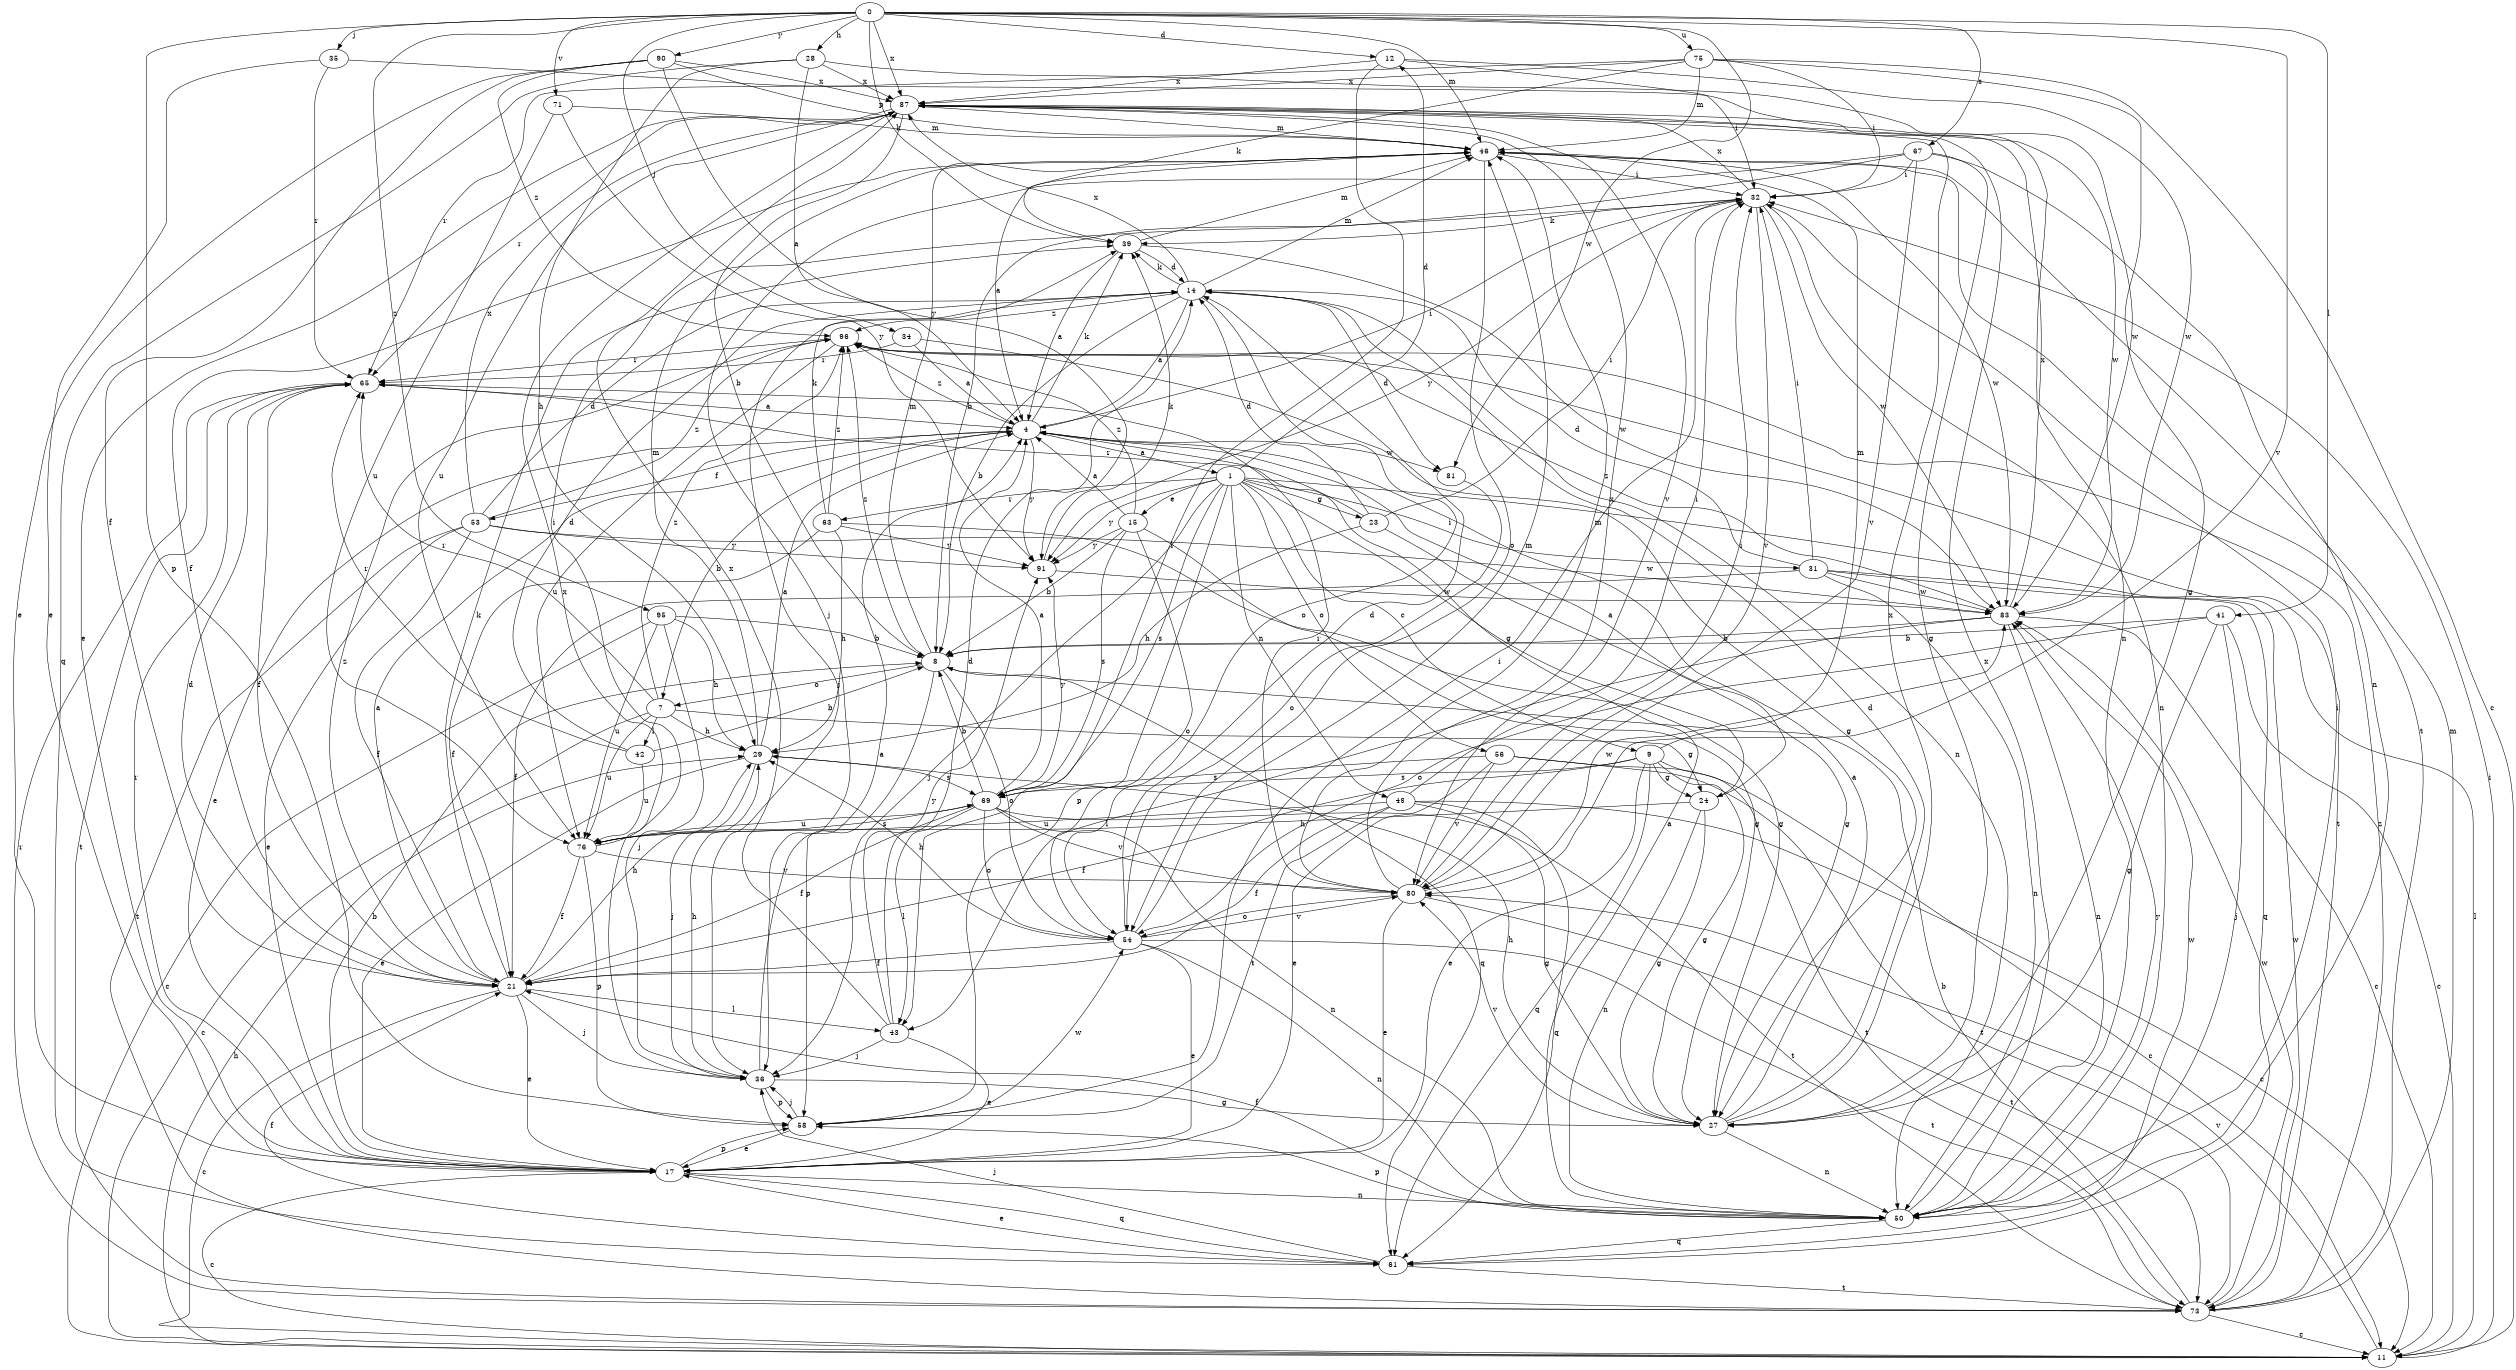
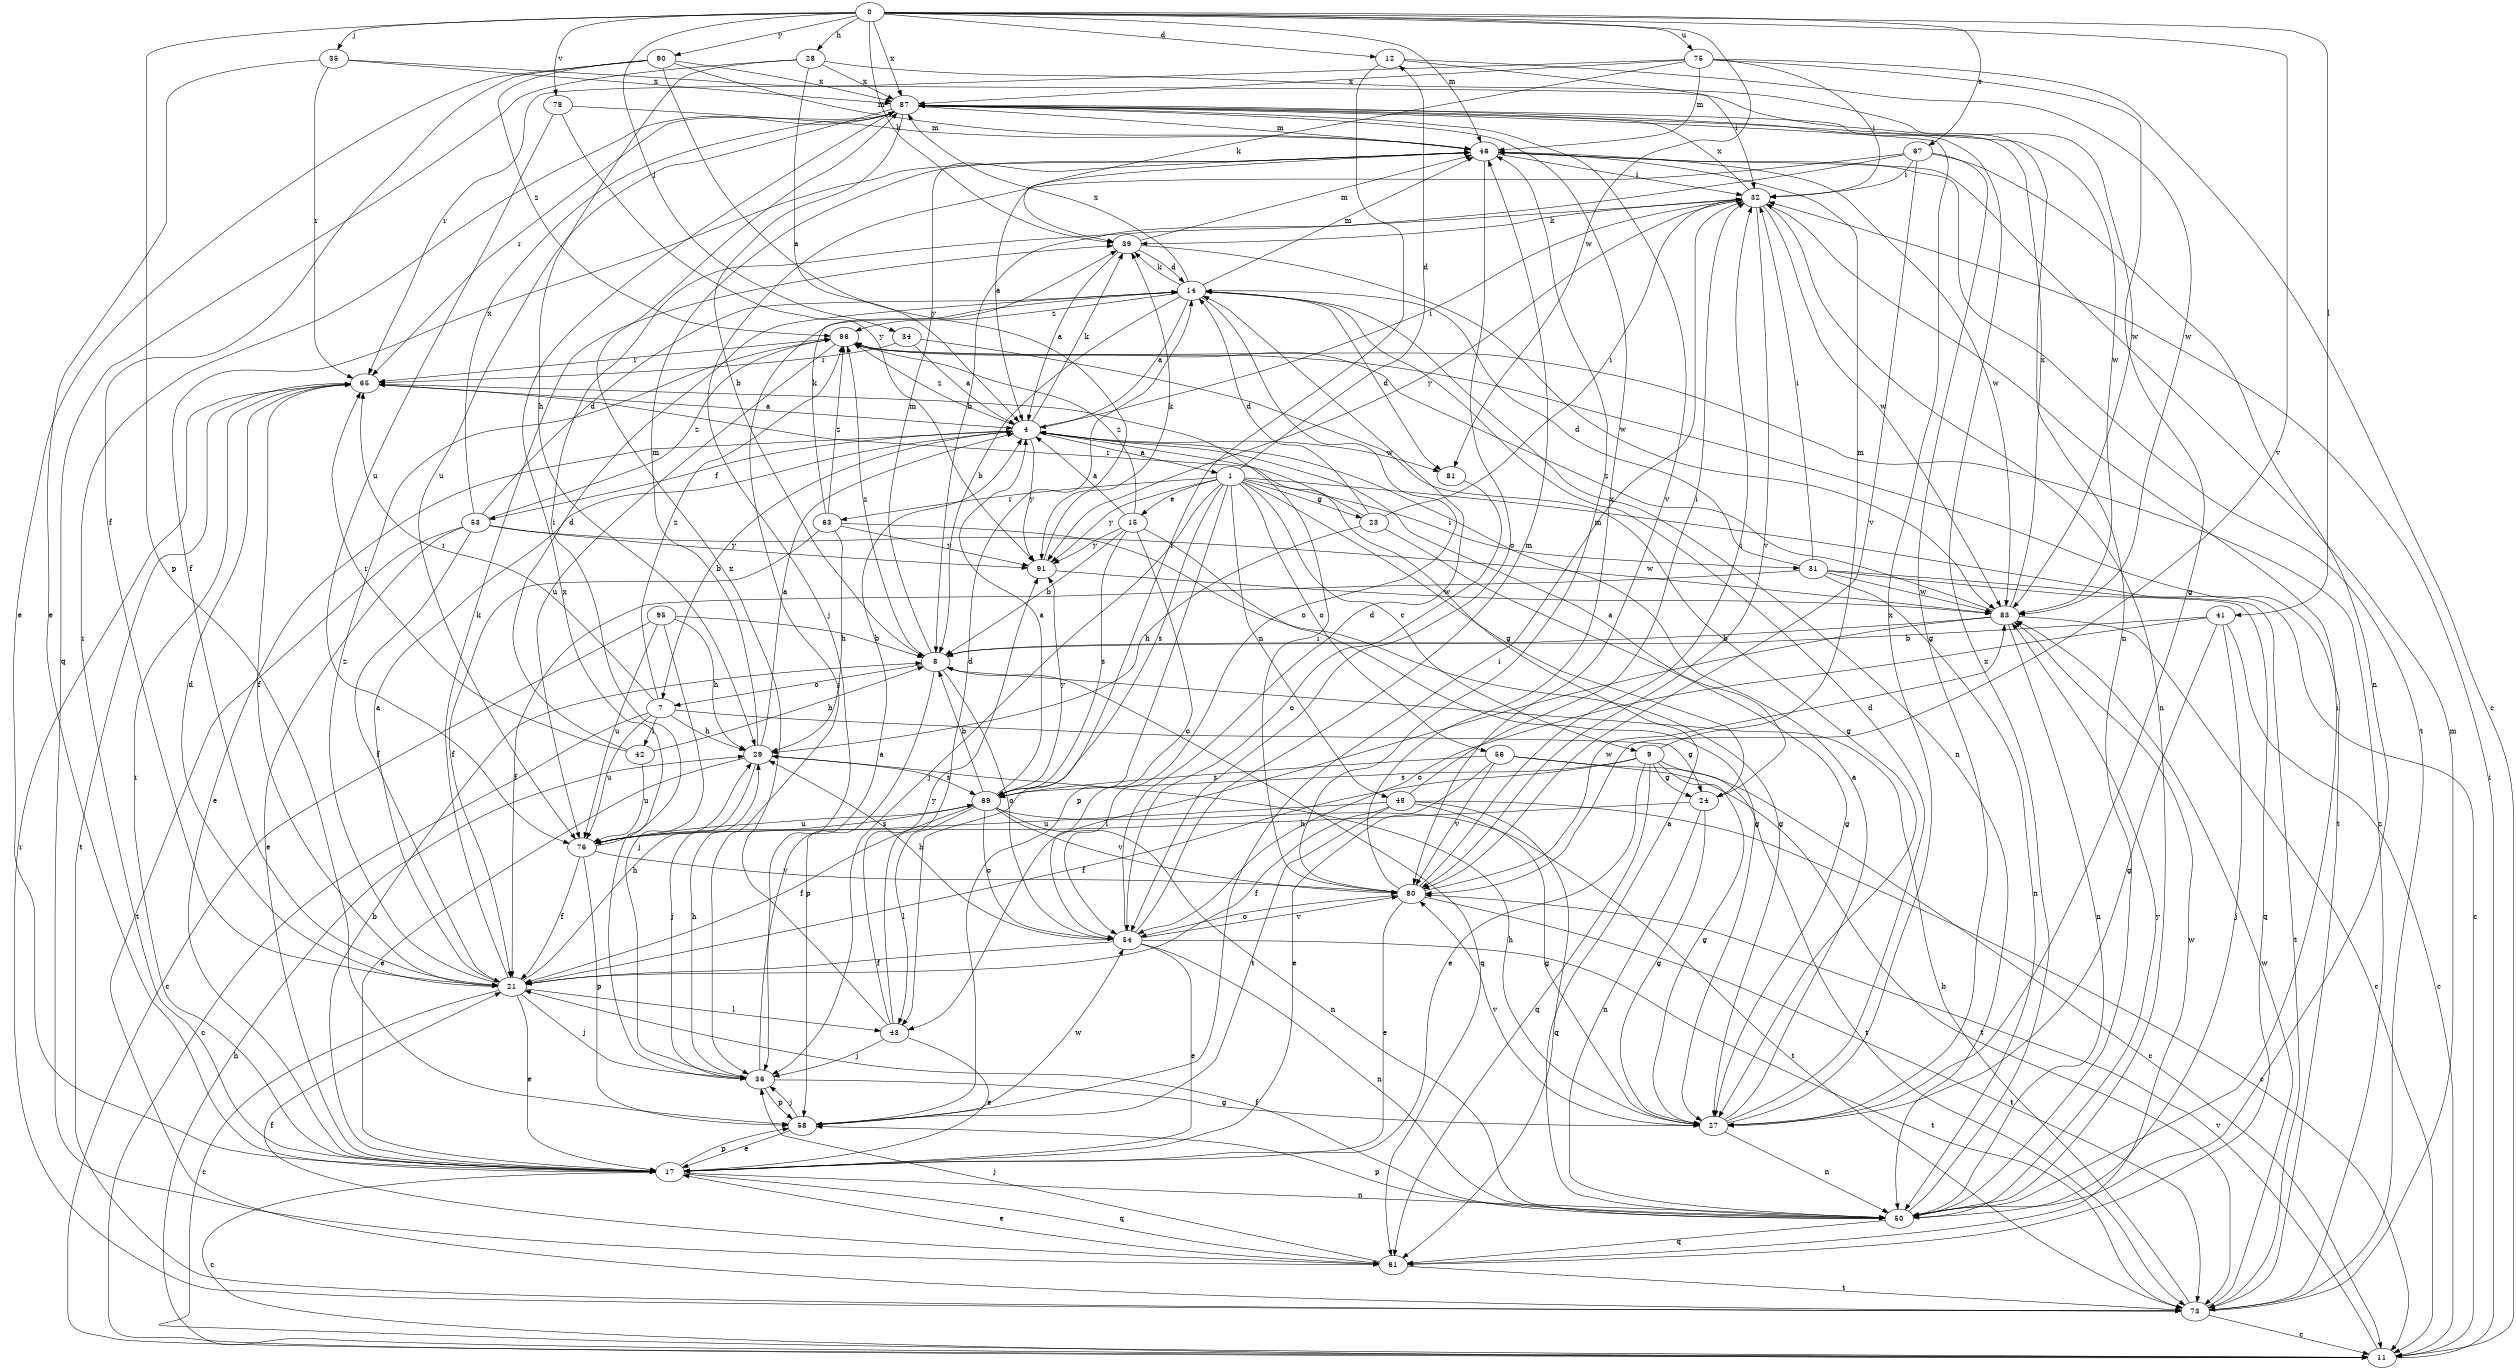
edge "12" -> "87": now "35" -> "87"
node "71": label "71" -> "78"
edge "90" -> "46": label "p" -> "m"
edge "0" -> "95": removed, label "z"
edge "87" -> "17": label "e" -> "r"
edge "1" -> "11": label "l" -> "c"
edge "31" -> "73": label "w" -> "t"
